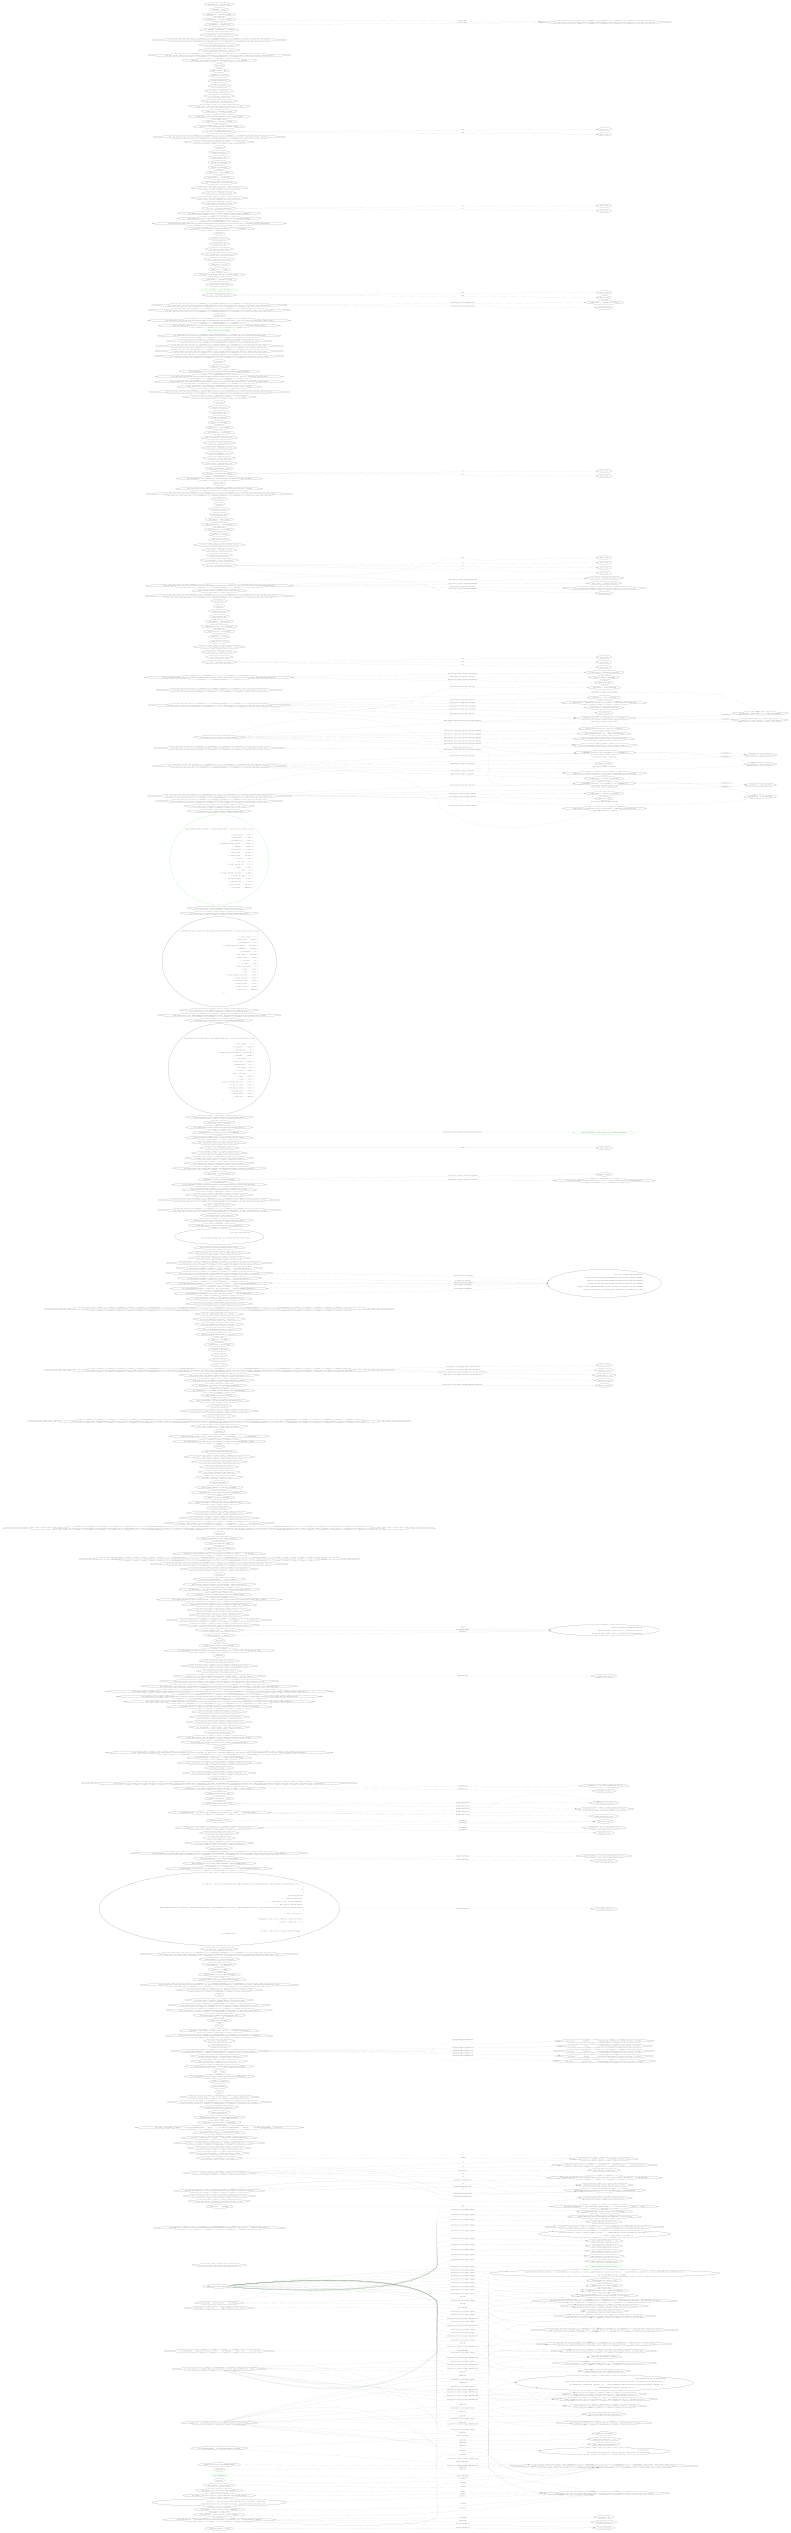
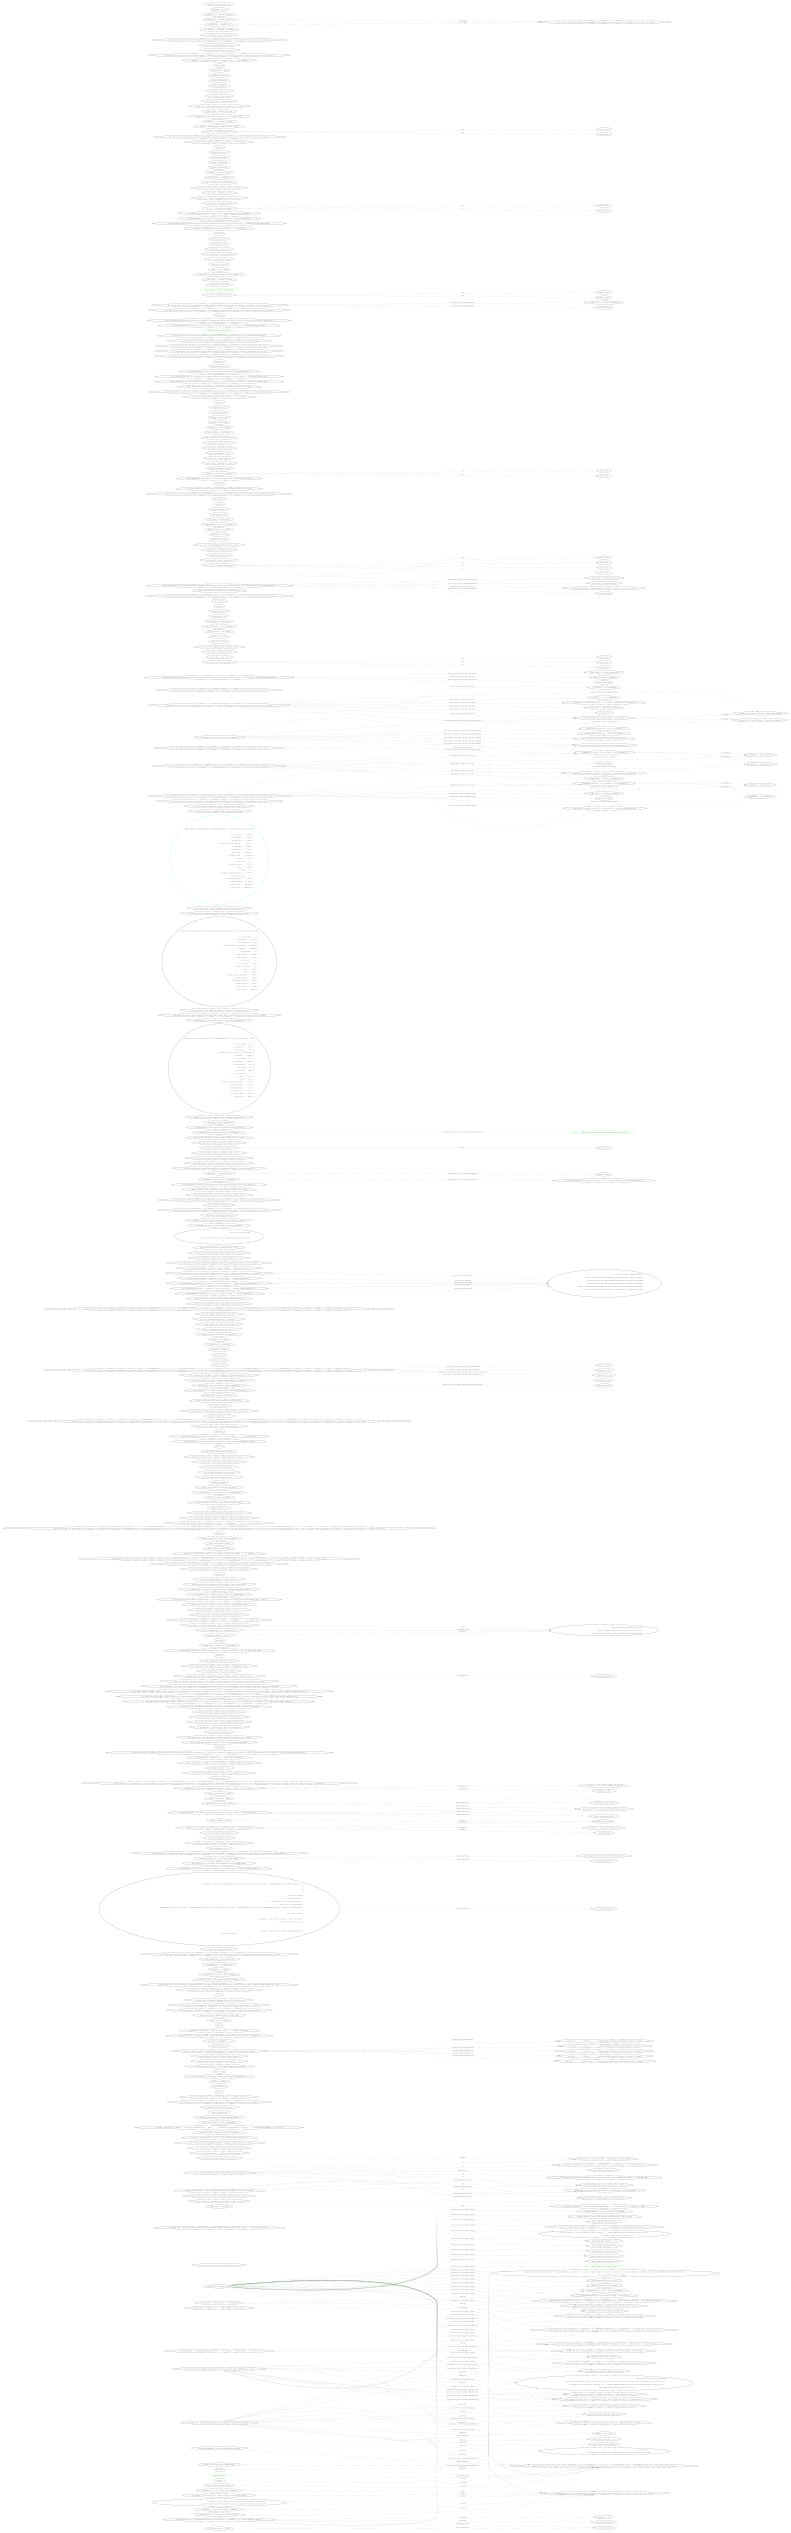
edge "QuantConnect.Orders.OptionExerciseOrder" -> "CopyTo(order)": now "var option = (Option)security" -> "CopyTo(order)"
